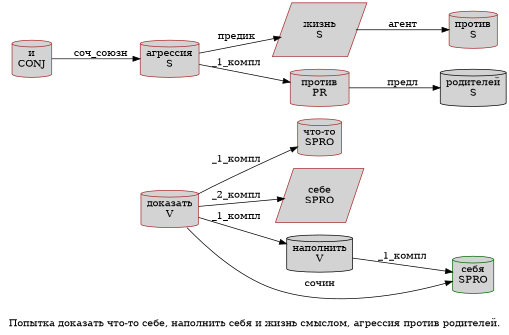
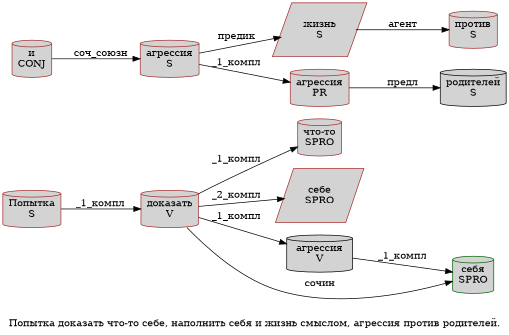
node "против PR": label "против PR" -> "агрессия PR"
node "Попытка S": added
node "наполнить V": label "наполнить V" -> "агрессия V"
